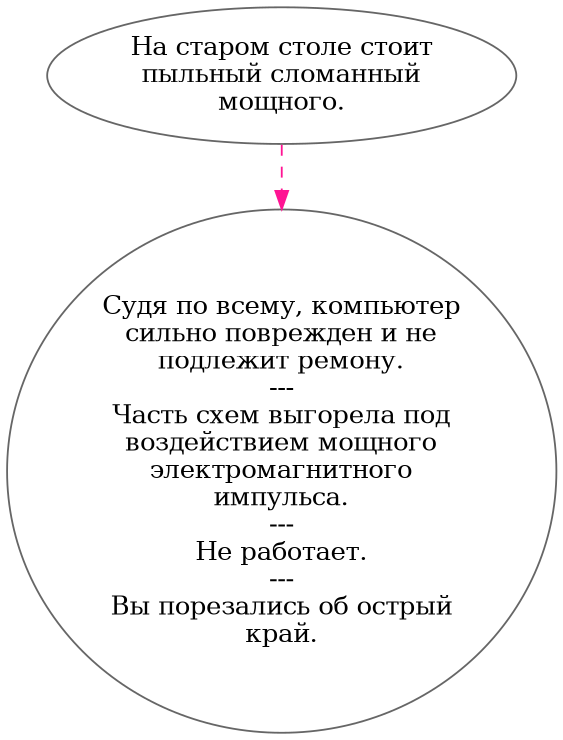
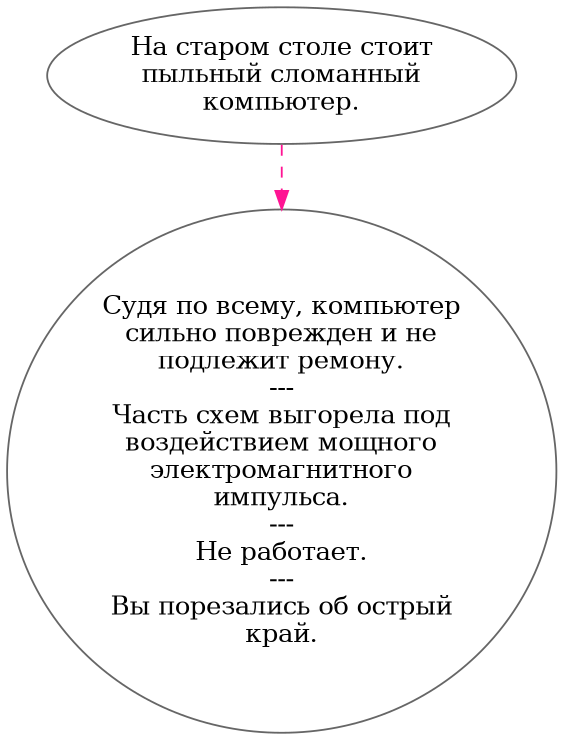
node "На старом столе стоит пыльный сломанный мощного.": label "На старом столе стоит пыльный сломанный мощного." -> "На старом столе стоит пыльный сломанный компьютер."
